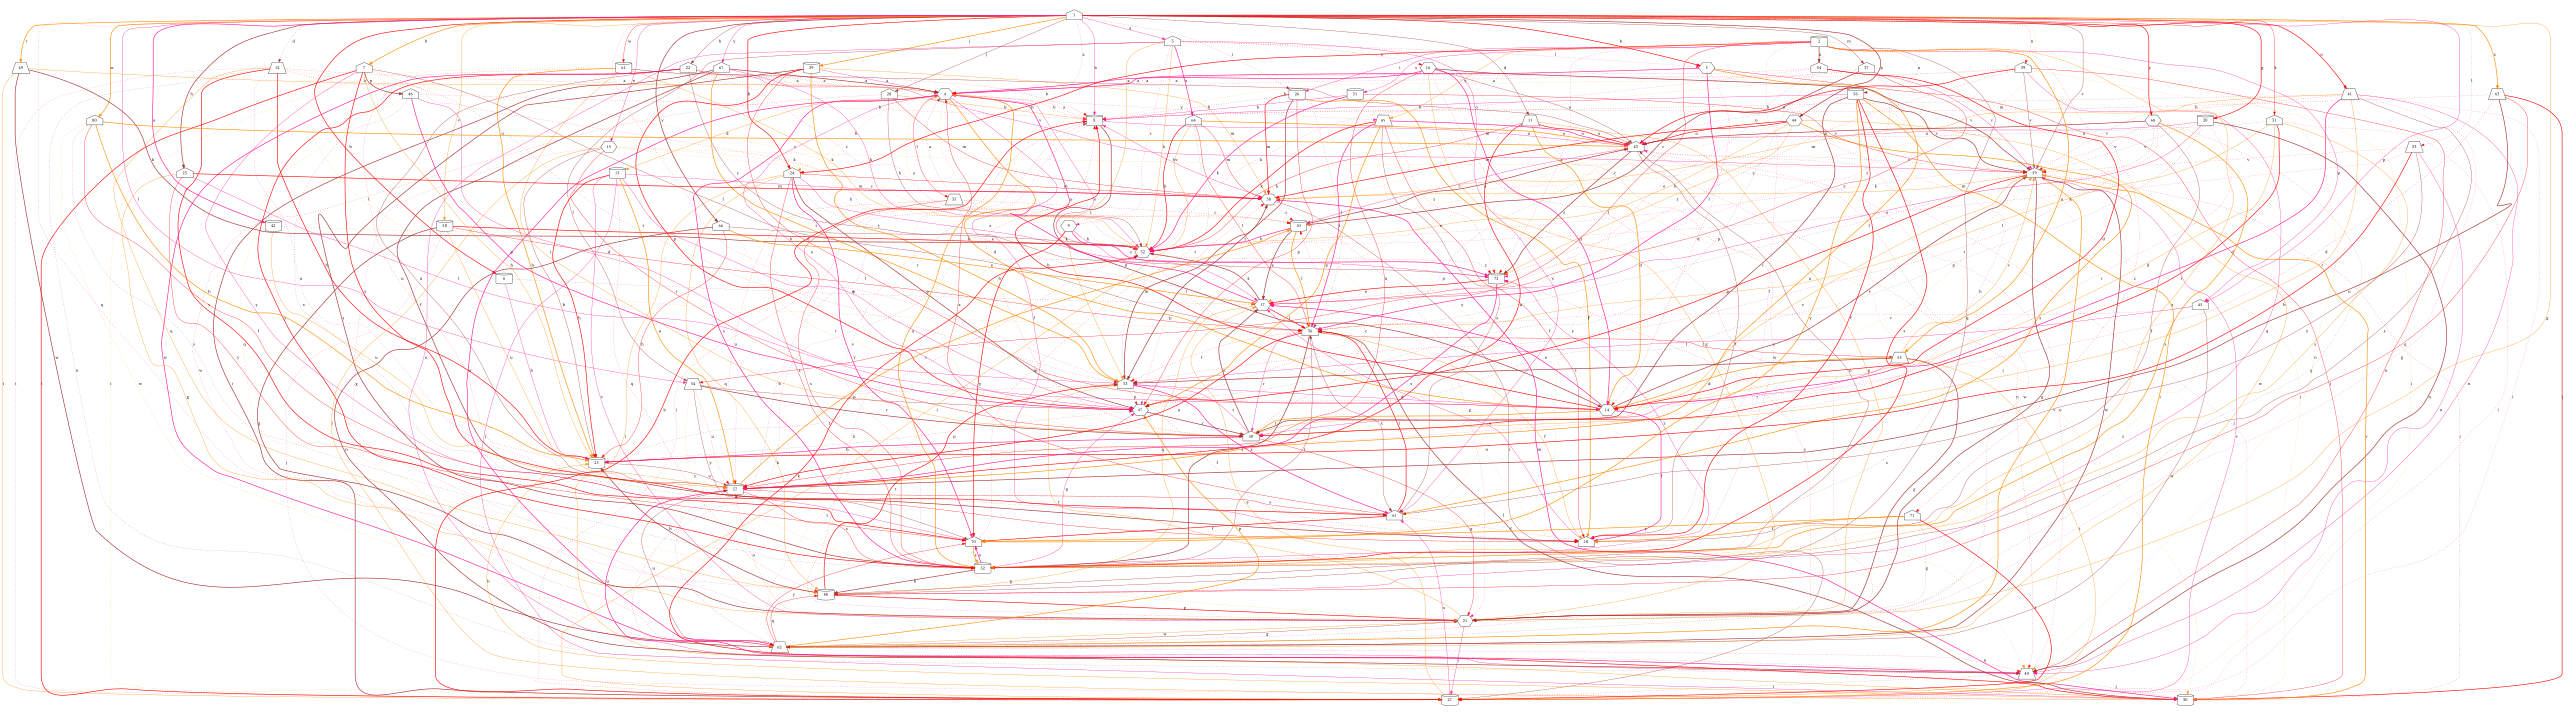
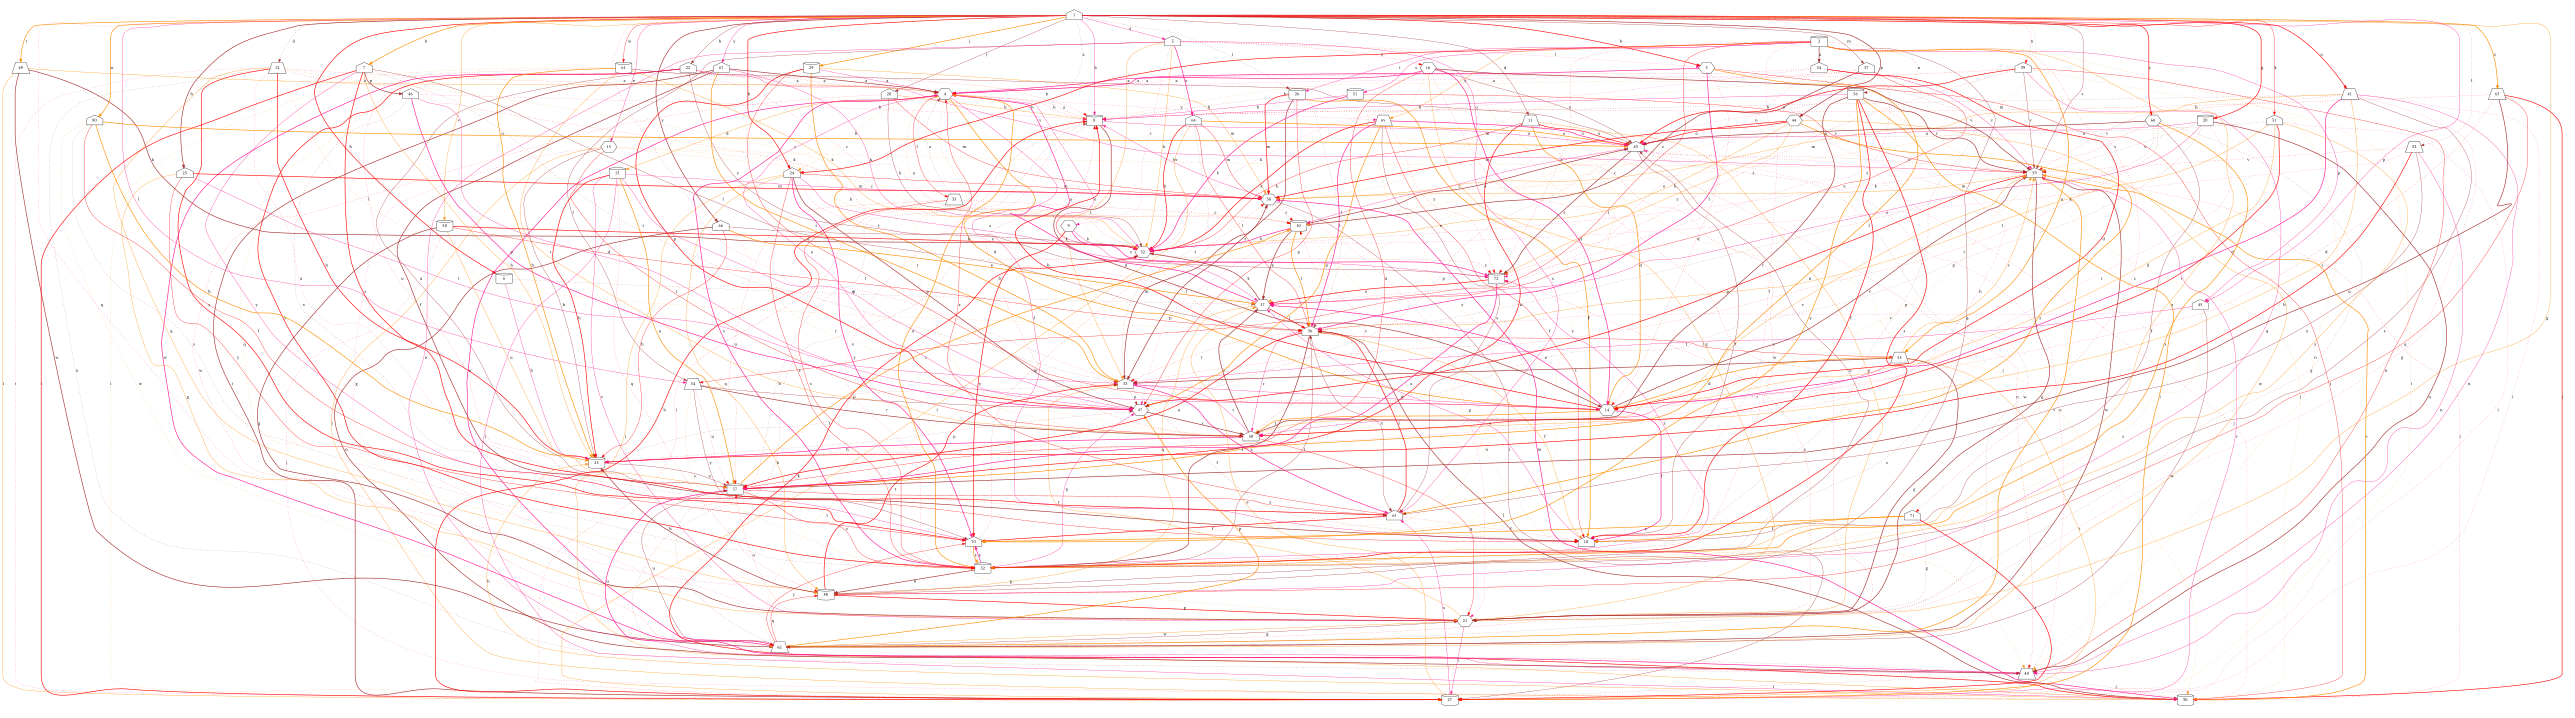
node "42": removed
edge "29" -> "52": removed, label "s"
edge "54" -> "47": now "54" -> "18"
edge "21" -> "32": removed, label "k"
edge "62" -> "40": removed, label "n"
